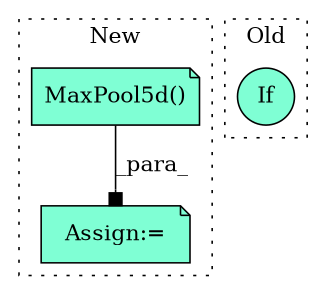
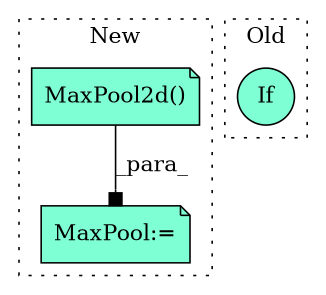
node "MaxPool5d()": label "MaxPool5d()" -> "MaxPool2d()"
node "Assign:=": label "Assign:=" -> "MaxPool:="
